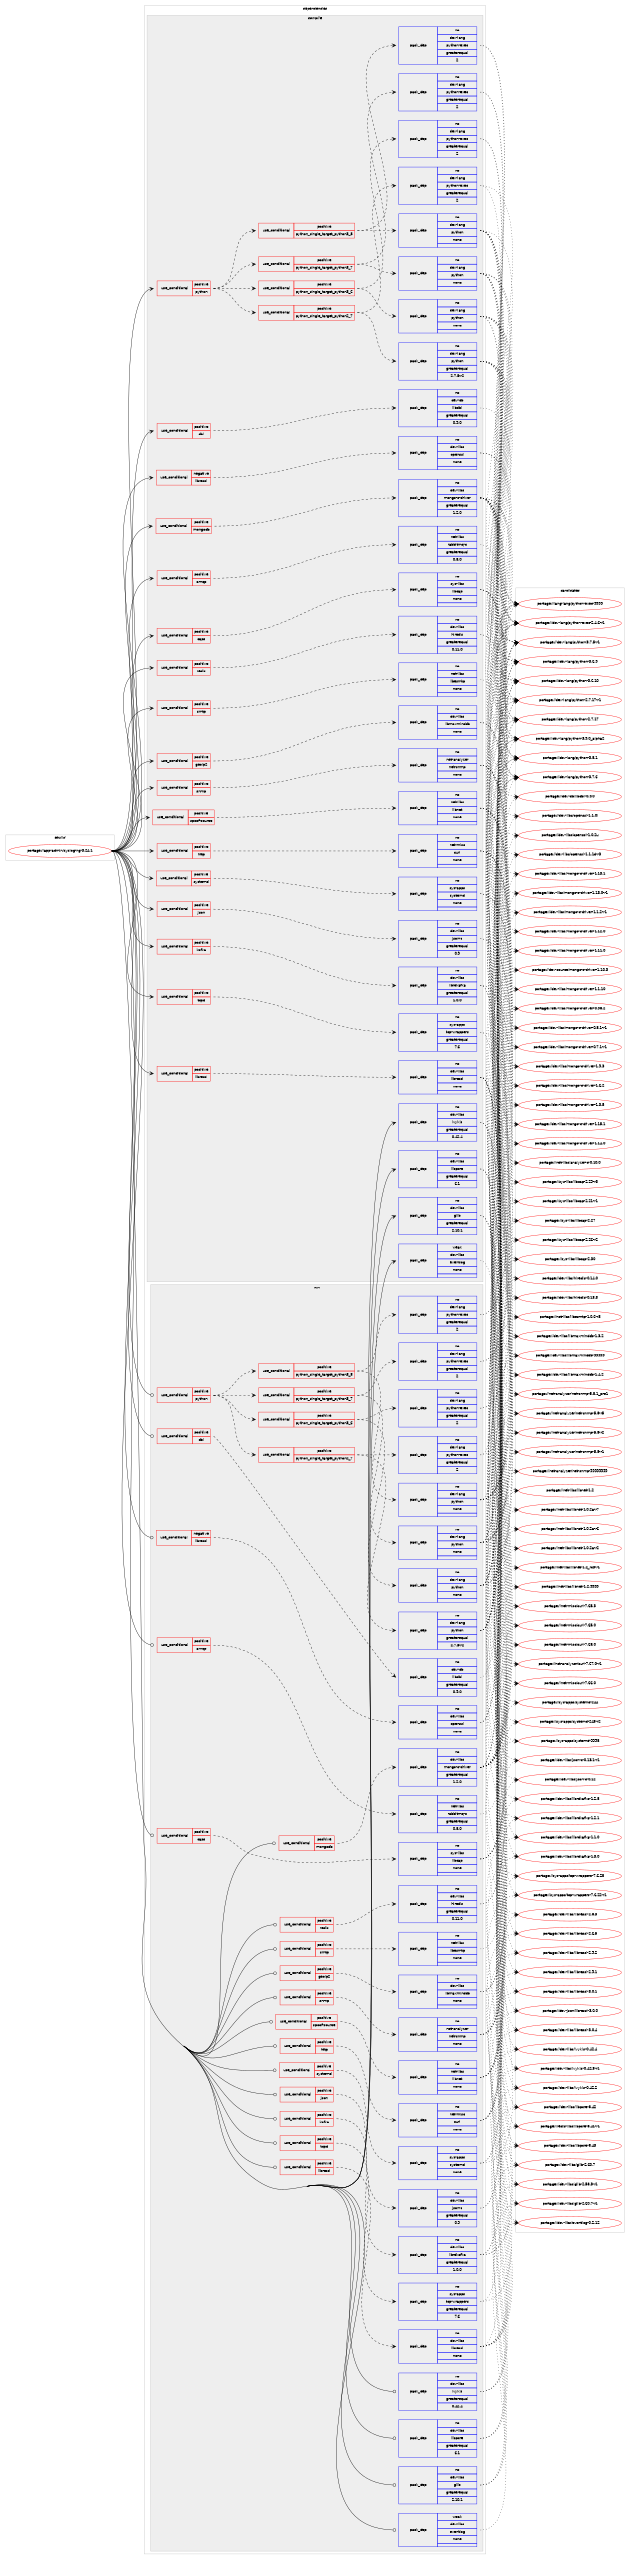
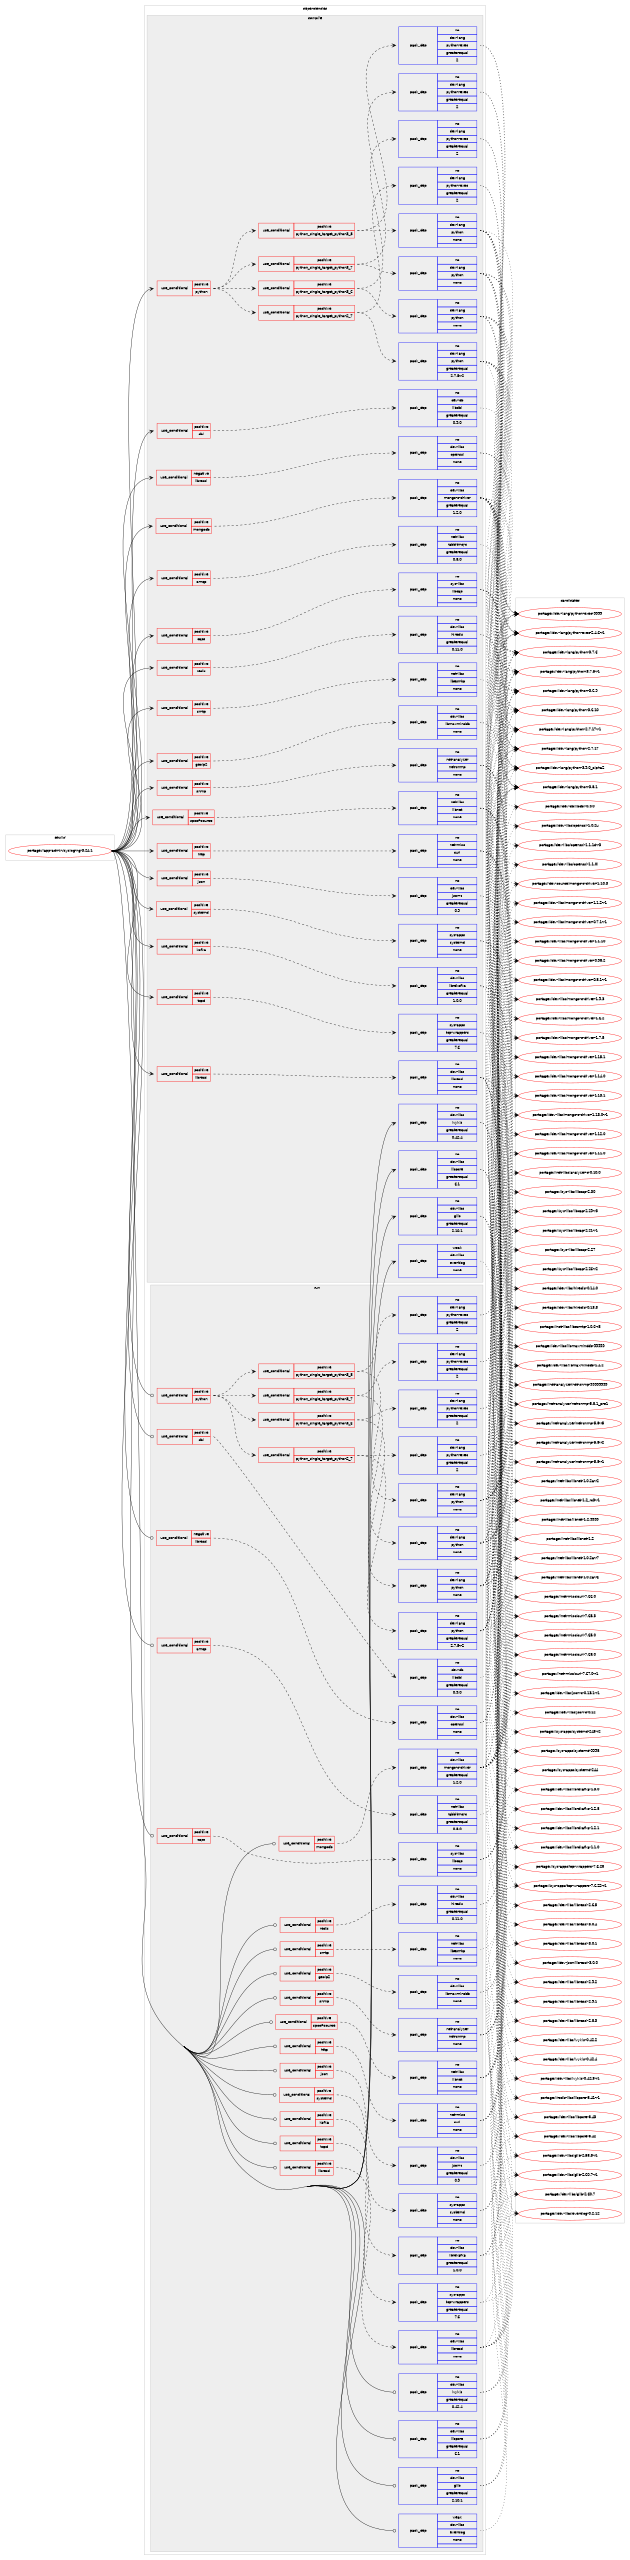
node "portage://lang-lang/python-exec-9999": label "portage://lang-lang/python-exec-9999" -> "portage://dev-lang/python-exec-9999"
node "portage://dev-libs/mongo-c-driver-1.3.5": label "portage://dev-libs/mongo-c-driver-1.3.5" -> "portage://dev-libs/mongo-c-driver-1.7.5"
node "portage://dev-libs/libmaxminddb-1.3.2": removed
node "portage://net-analyzer/curl-7.67.0-r1": label "portage://net-analyzer/curl-7.67.0-r1" -> "portage://net-misc/curl-7.67.0-r1"
